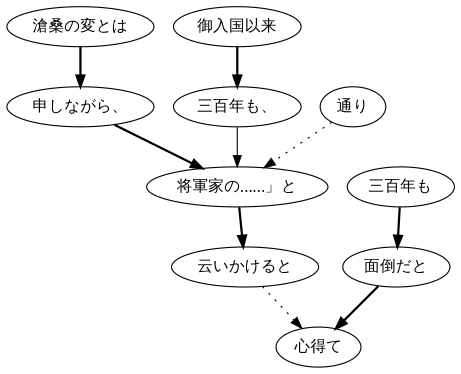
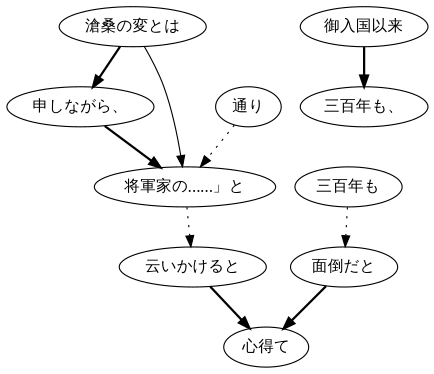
edge "三百年も、" -> "将軍家の……」と": now "滄桑の変とは" -> "将軍家の……」と"
edge "将軍家の……」と" -> "云いかけると": style bold -> dotted
edge "三百年も" -> "面倒だと": style bold -> dotted
edge "云いかけると" -> "心得て": style dotted -> bold
